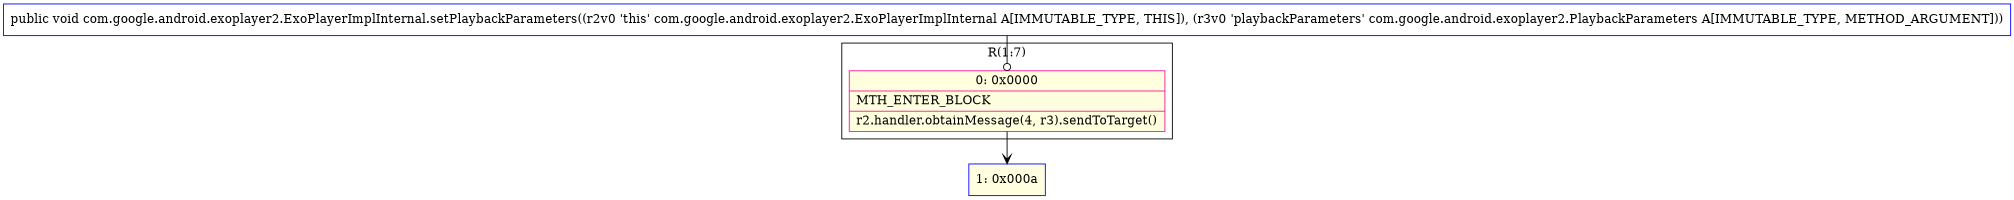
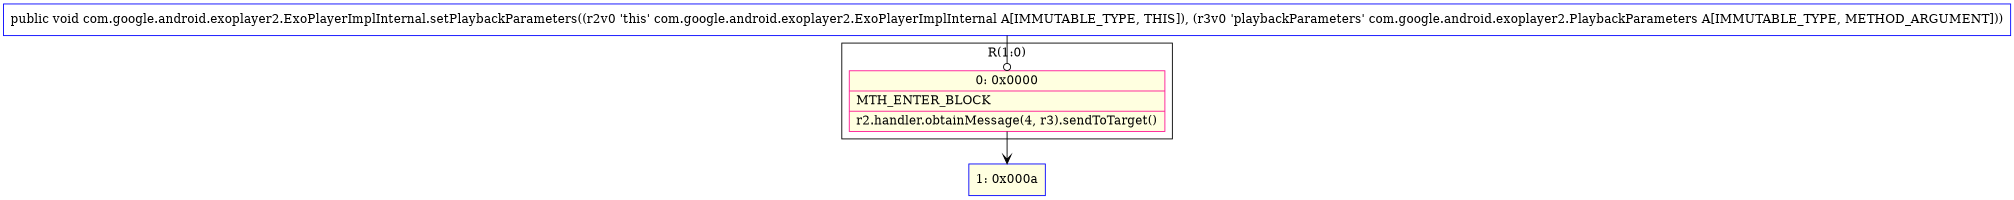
cluster "R(1:7)": label "R(1:7)" -> "R(1:0)"
